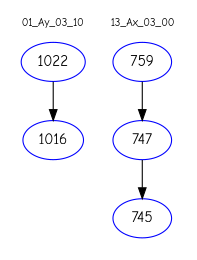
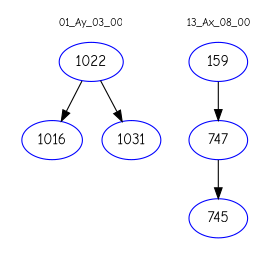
cluster "01_Ay_03_10": label "01_Ay_03_10" -> "01_Ay_03_00"
cluster "13_Ax_03_00": label "13_Ax_03_00" -> "13_Ax_08_00"
node "759": label "759" -> "159"
node "1031": added
